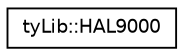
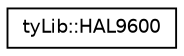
node "tyLib::HAL9000": label "tyLib::HAL9000" -> "tyLib::HAL9600"
